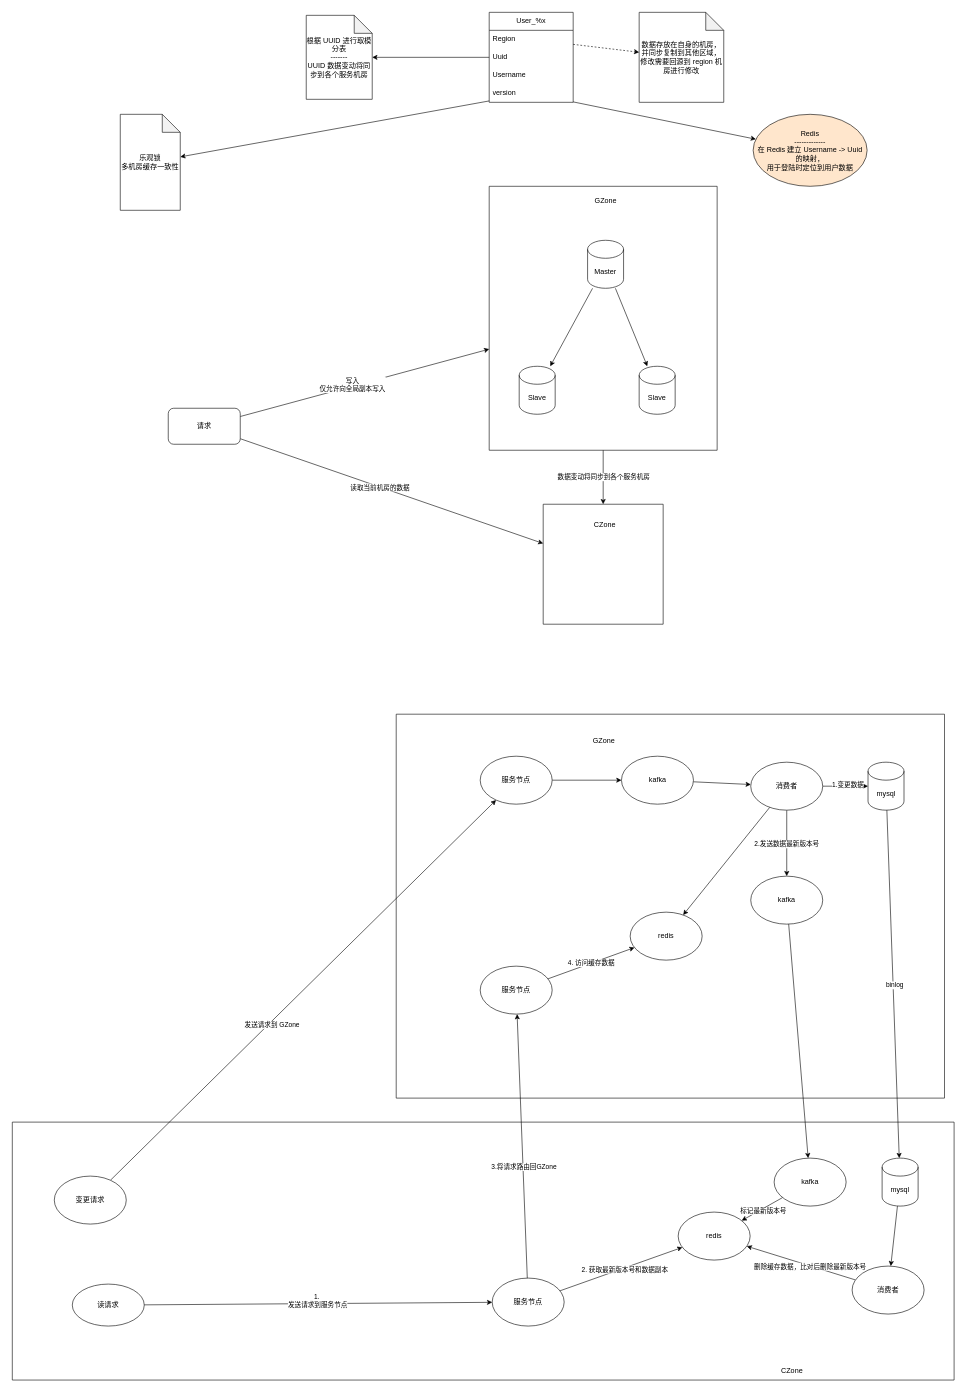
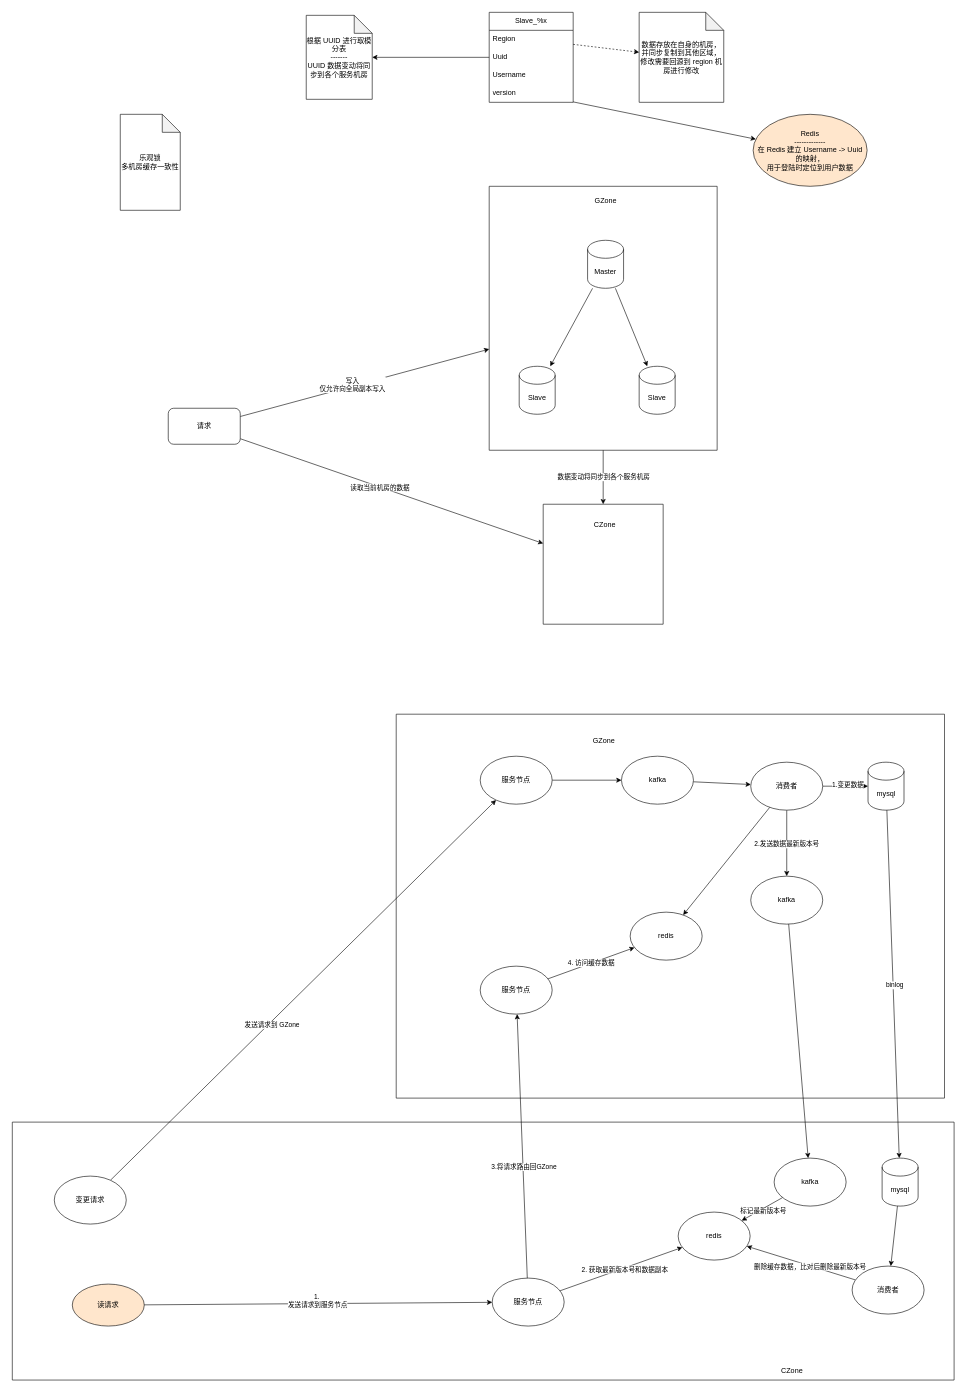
node "User_%x": label "User_%x" -> "Slave_%x"
edge "version" -> "乐观锁 多机房缓存一致性": removed
node "读请求": fillcolor #ffffff -> #ffe6cc
